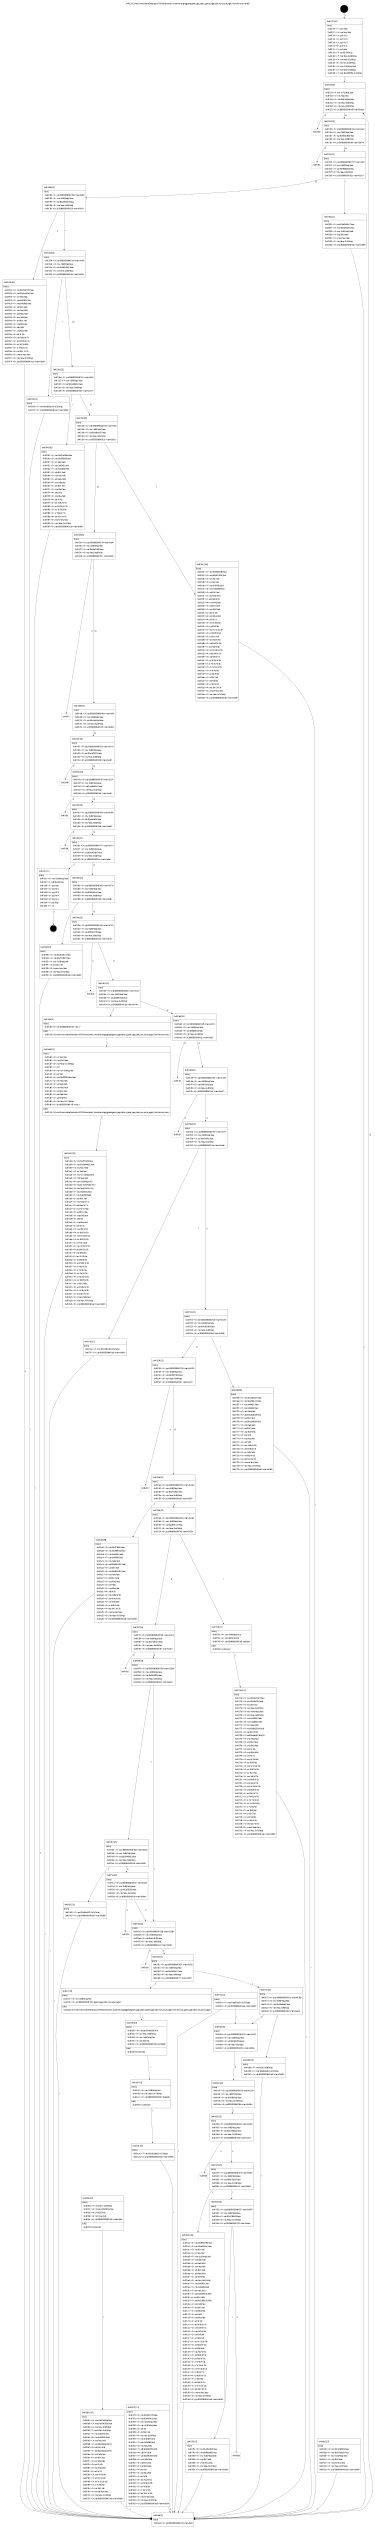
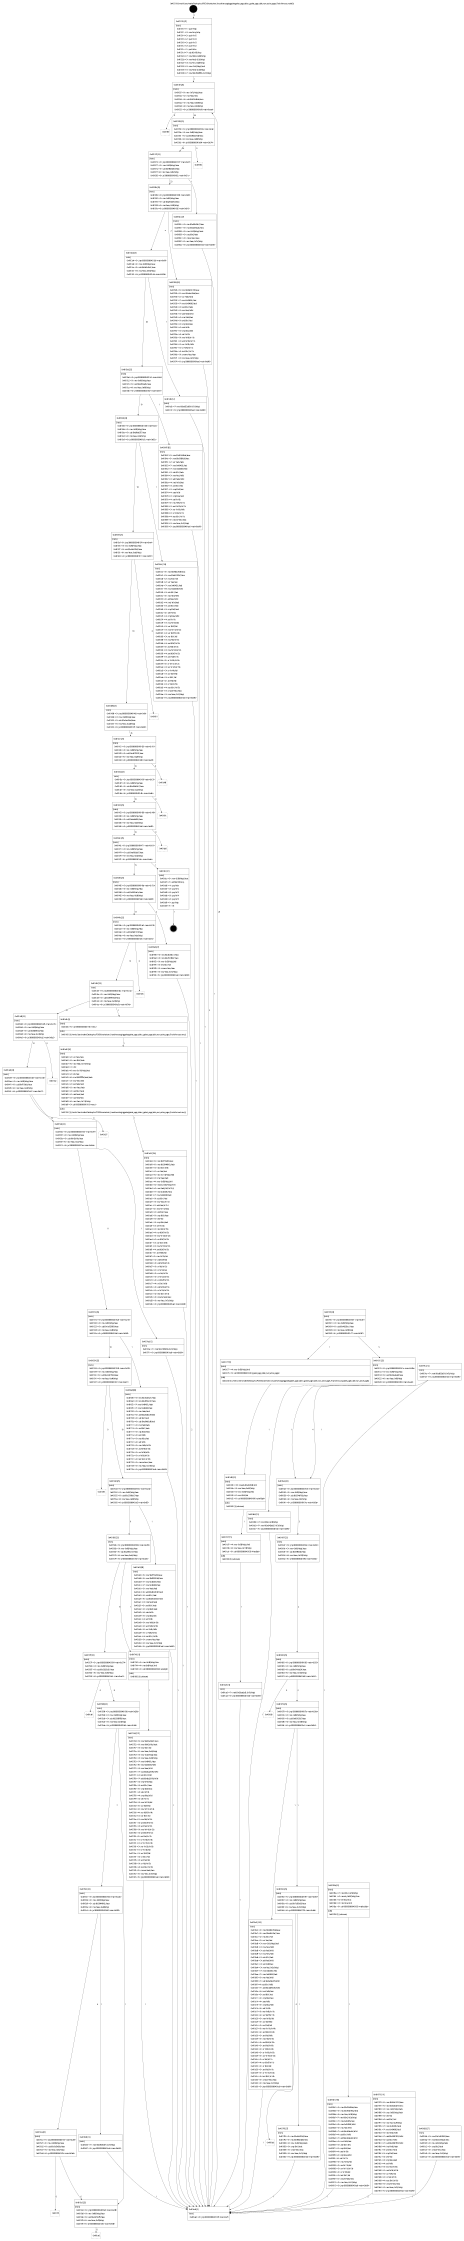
edge "0x4015e3 [25]" -> "0x4015fc [25]": removed, label "6"
